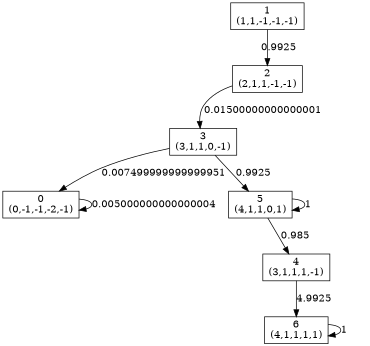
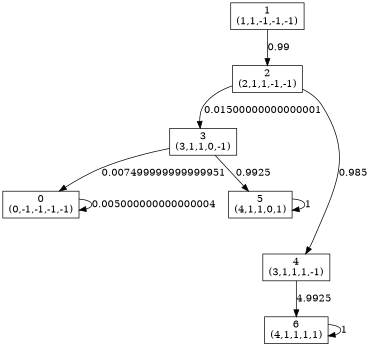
edge "1 (1,1,-1,-1,-1)" -> "2 (2,1,1,-1,-1)": label "0.9925" -> "0.99"
node "0 (0,-1,-1,-2,-1)": label "0 (0,-1,-1,-2,-1)" -> "0 (0,-1,-1,-1,-1)"
edge "5 (4,1,1,0,1)" -> "4 (3,1,1,1,-1)": now "2 (2,1,1,-1,-1)" -> "4 (3,1,1,1,-1)"
